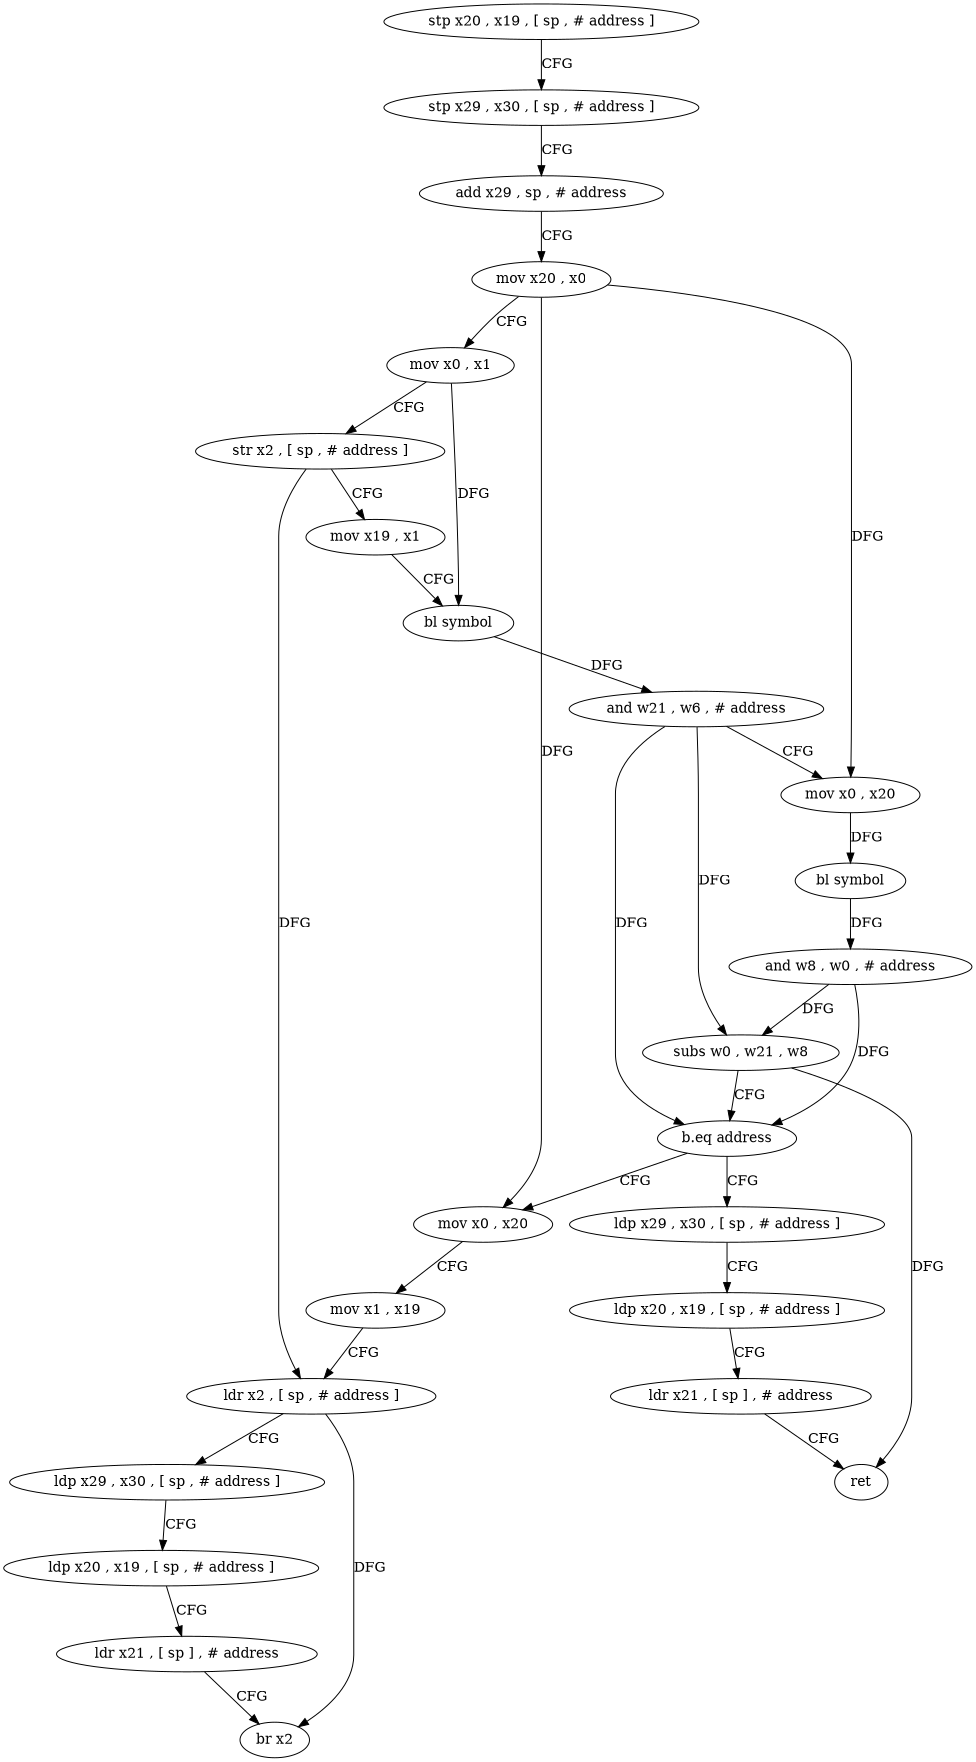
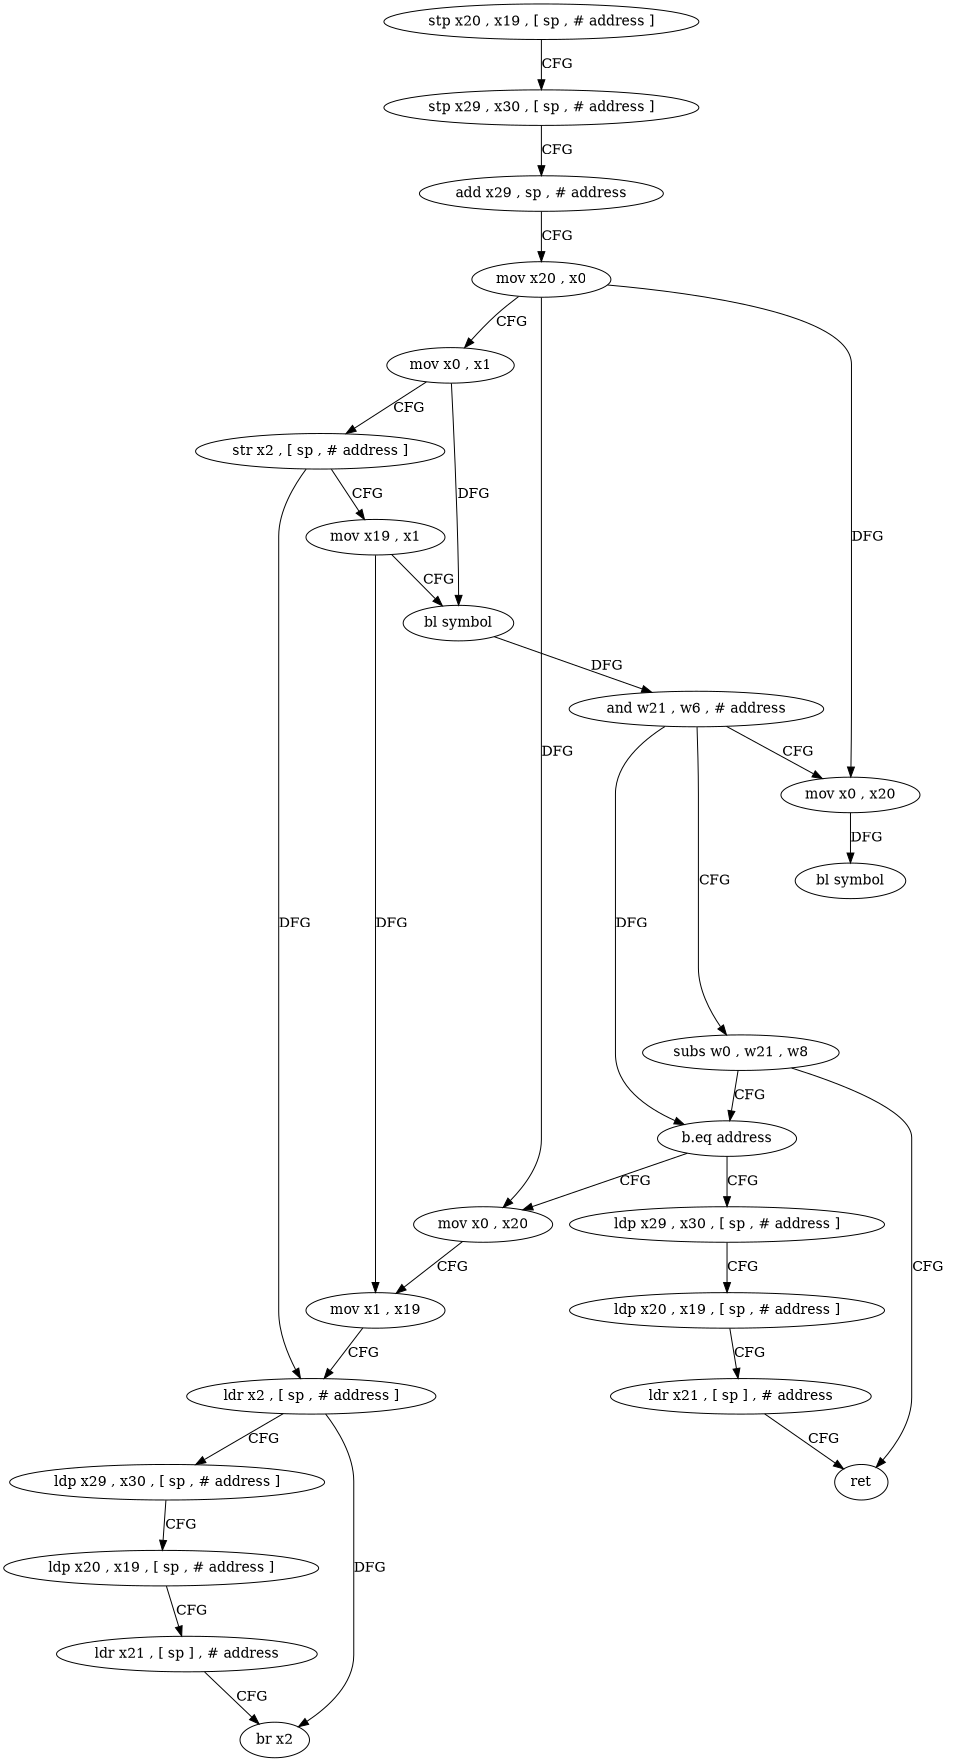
edge "and w21 , w6 , # address" -> "subs w0 , w21 , w8": label "DFG" -> "CFG"
edge "mov x19 , x1" -> "mov x1 , x19": added, label "DFG"
node "and w8 , w0 , # address": removed
edge "subs w0 , w21 , w8" -> "ret": label "DFG" -> "CFG"
